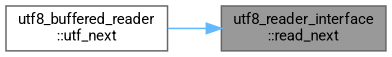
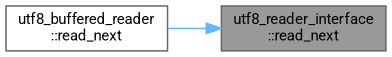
node "utf8_buffered_reader ::utf_next": label "utf8_buffered_reader ::utf_next" -> "utf8_buffered_reader ::read_next"
